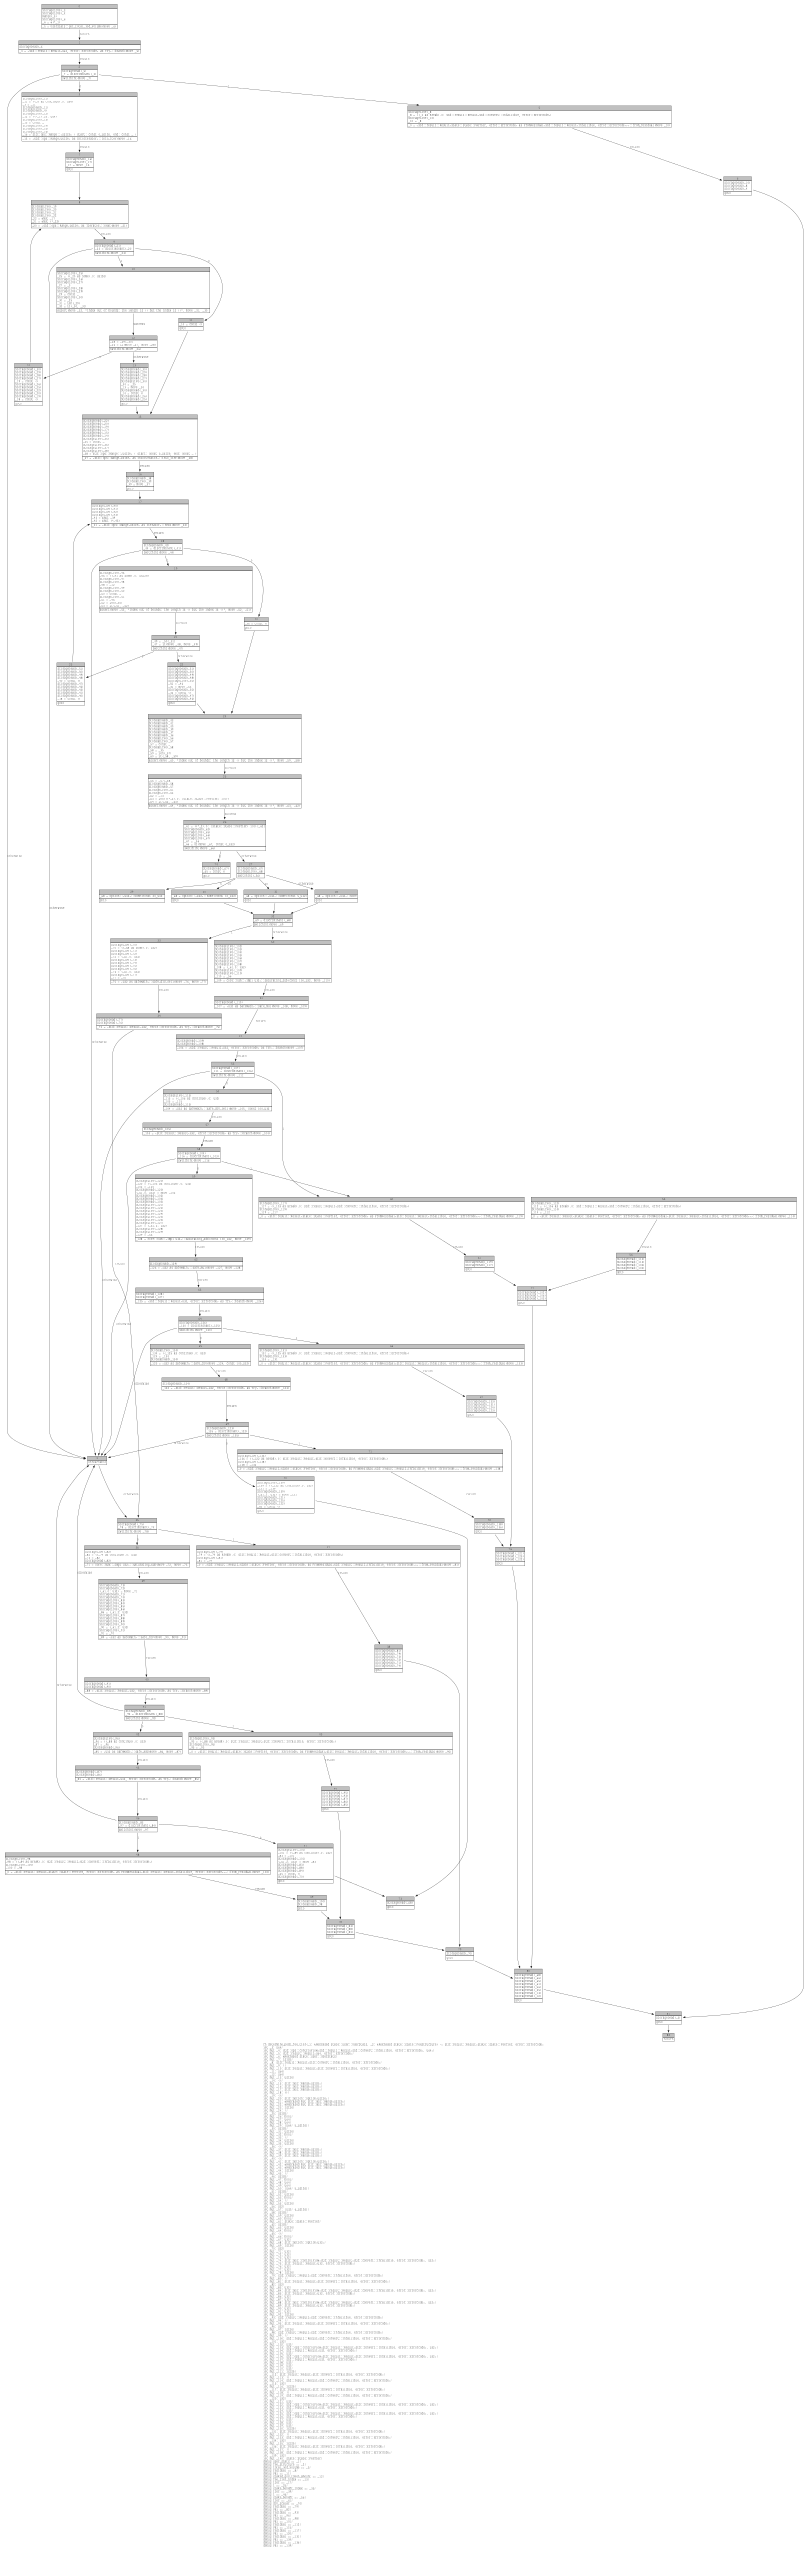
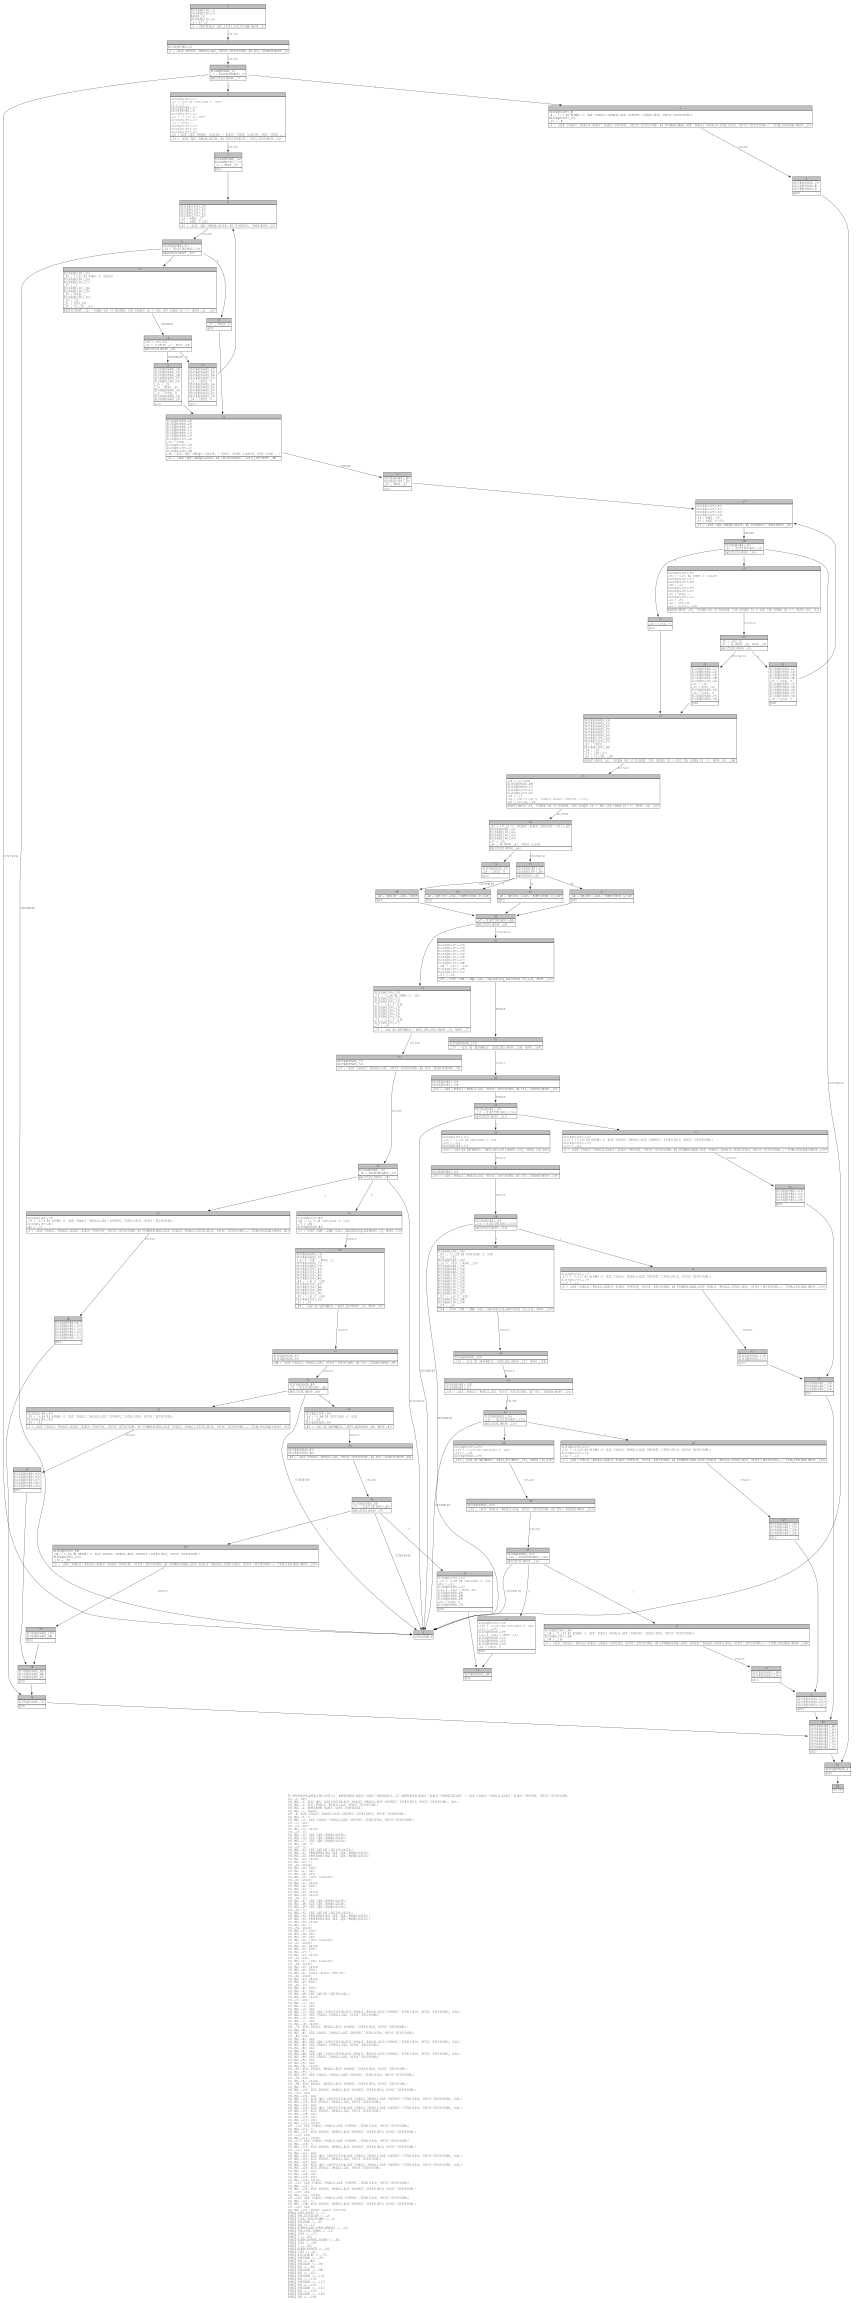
edge "53" -> "60": now "53" -> "55"
edge "4" -> "35": reversed
